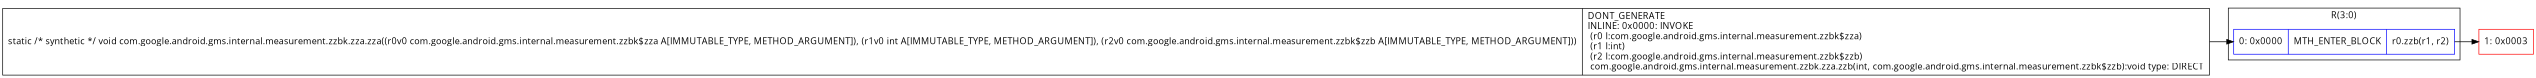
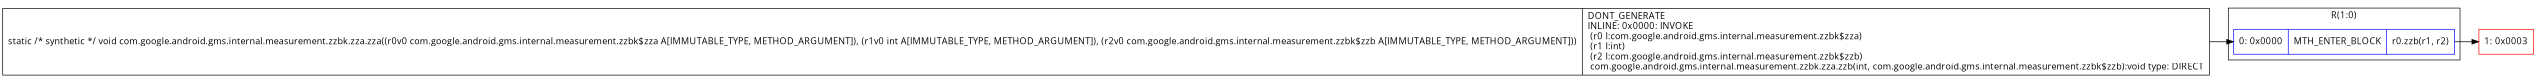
cluster "R(3:0)": label "R(3:0)" -> "R(1:0)"
